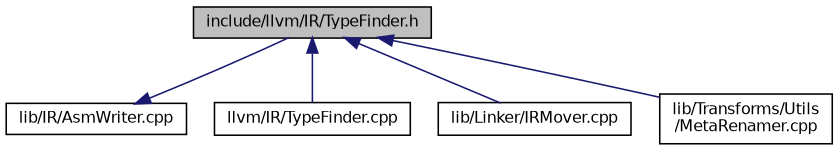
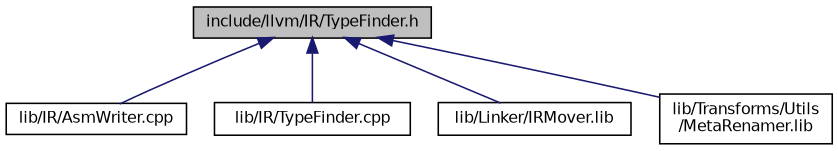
edge "include/llvm/IR/TypeFinder.h" -> "lib/IR/AsmWriter.cpp": reversed
node "llvm/IR/TypeFinder.cpp": label "llvm/IR/TypeFinder.cpp" -> "lib/IR/TypeFinder.cpp"
node "lib/Linker/IRMover.cpp": label "lib/Linker/IRMover.cpp" -> "lib/Linker/IRMover.lib"
node "lib/Transforms/Utils /MetaRenamer.cpp": label "lib/Transforms/Utils /MetaRenamer.cpp" -> "lib/Transforms/Utils /MetaRenamer.lib"
